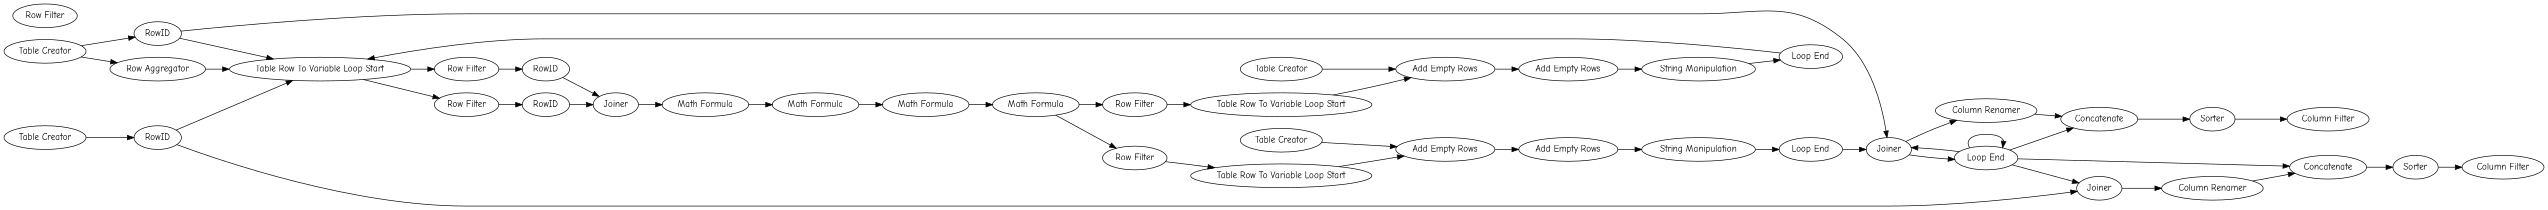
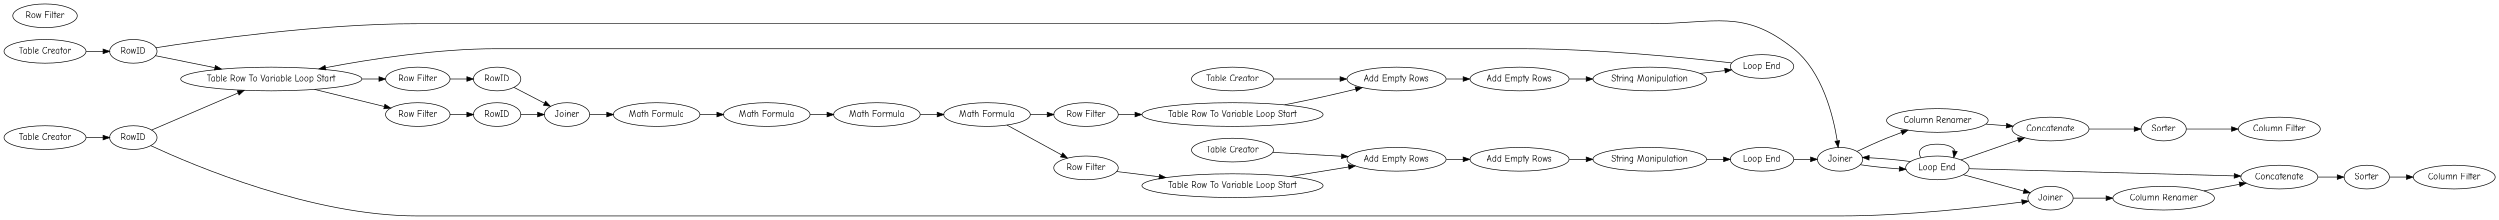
node "Row Aggregator": removed
